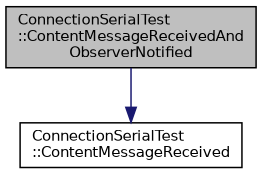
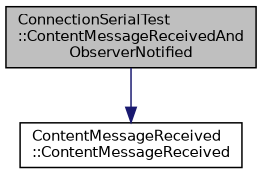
node "ConnectionSerialTest ::ContentMessageReceived": label "ConnectionSerialTest ::ContentMessageReceived" -> "ContentMessageReceived ::ContentMessageReceived"
